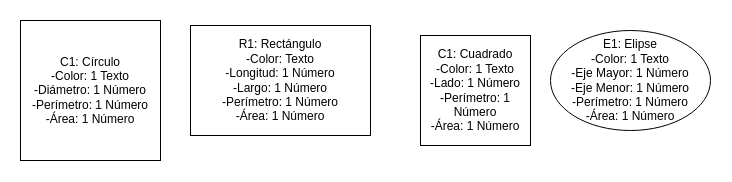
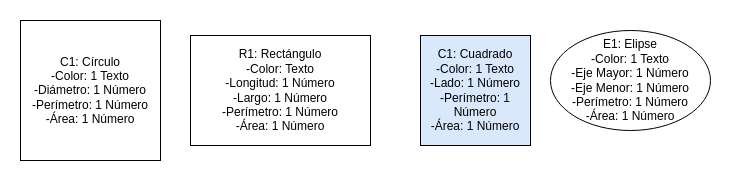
node "R1: Rectángulo -Color: Texto -Longitud: 1 Número -Largo: 1 Número -Perímetro: 1 Número -Área: 1 Número": moved (281, 81) -> (281, 91)
node "C1: Cuadrado -Color: 1 Texto -Lado: 1 Número -Perímetro: 1 Número -Área: 1 Número": fillcolor #ffffff -> #dae8fc
